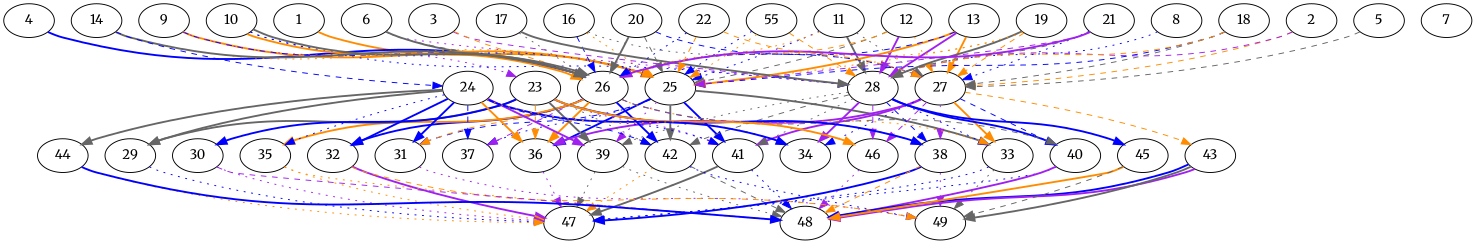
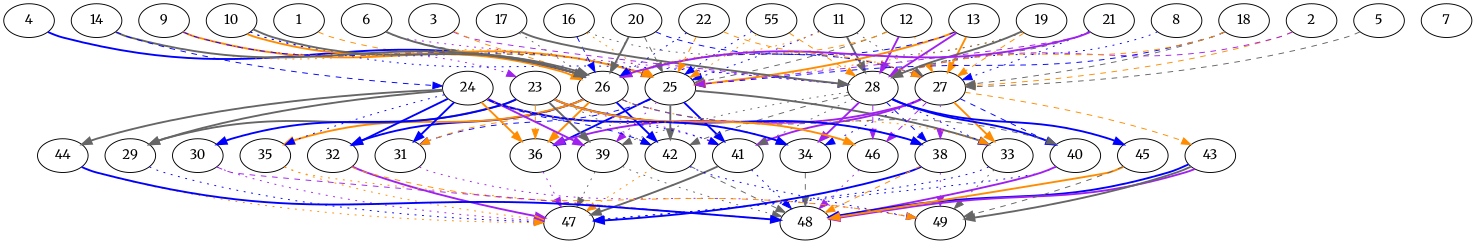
edge "1" -> "25": style bold -> dashed
edge "19" -> "26": color darkorange -> gray40
node "37": removed
edge "34" -> "48": added
